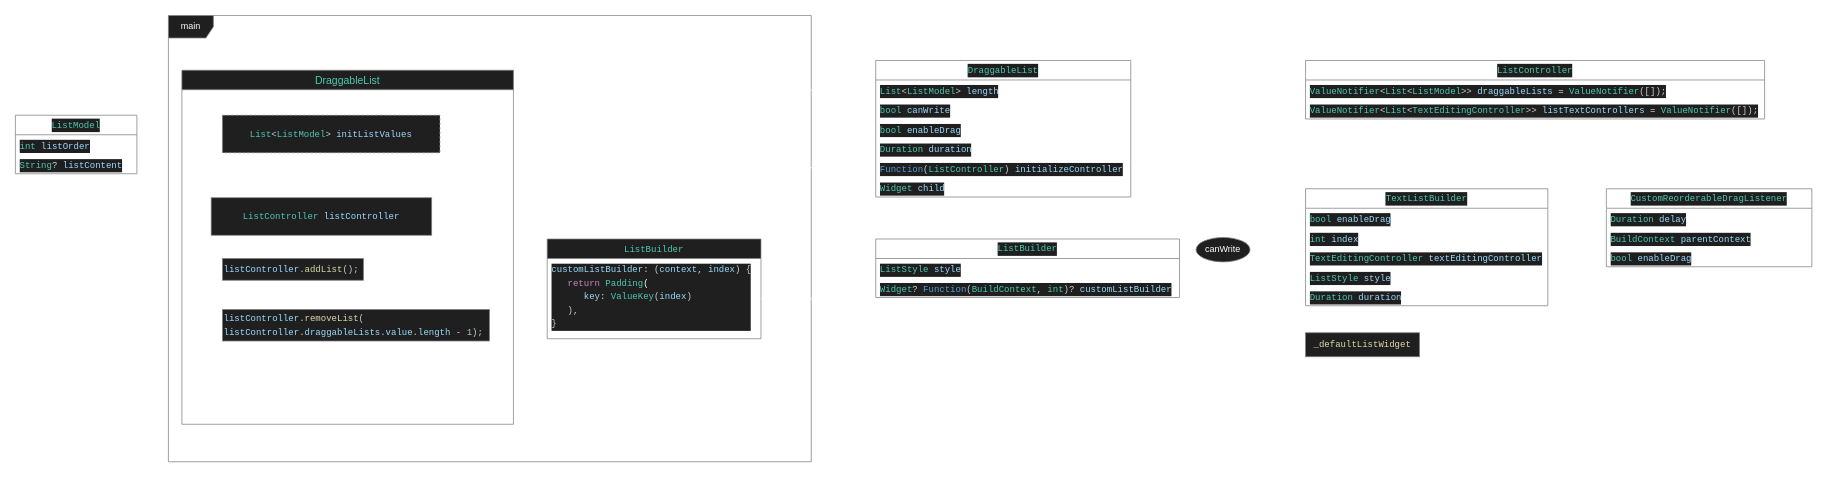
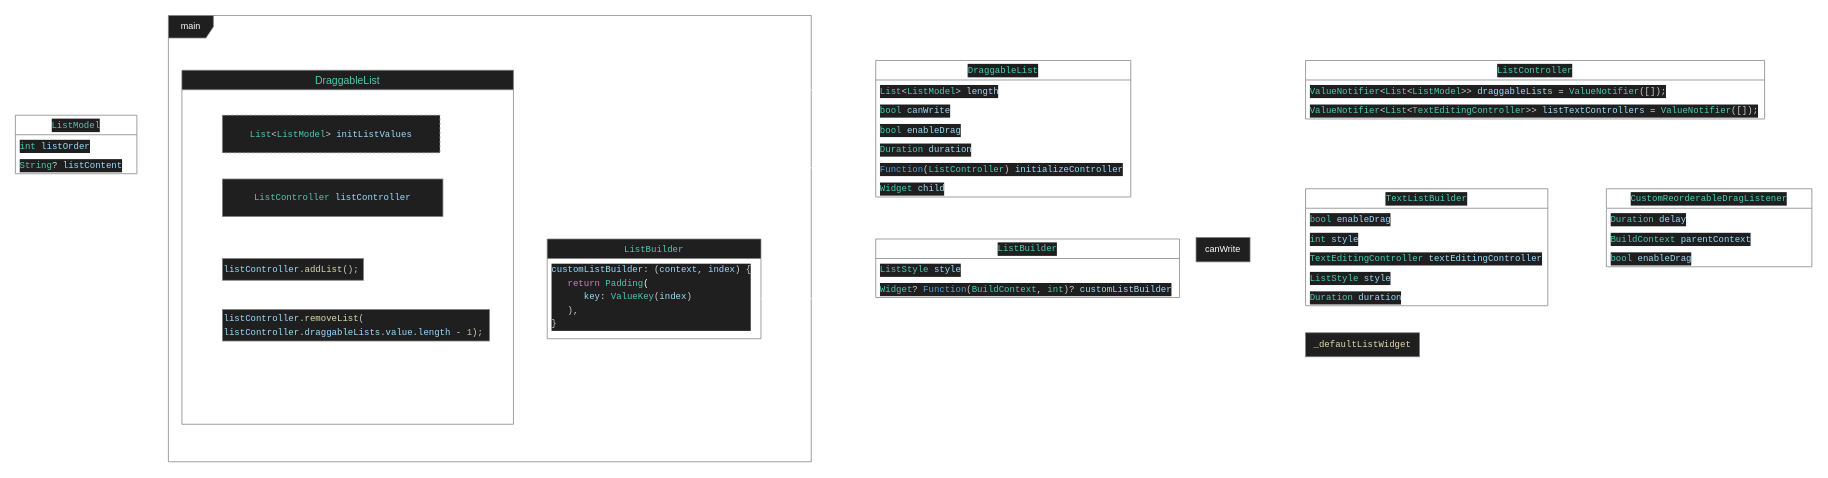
node "ListController listController": moved (321, 216) -> (333, 198)
node "int index": label "int index" -> "int style"
node "canWrite": shape ellipse -> rectangle
